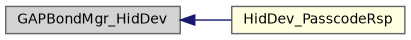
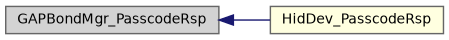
node "GAPBondMgr_HidDev": label "GAPBondMgr_HidDev" -> "GAPBondMgr_PasscodeRsp"
